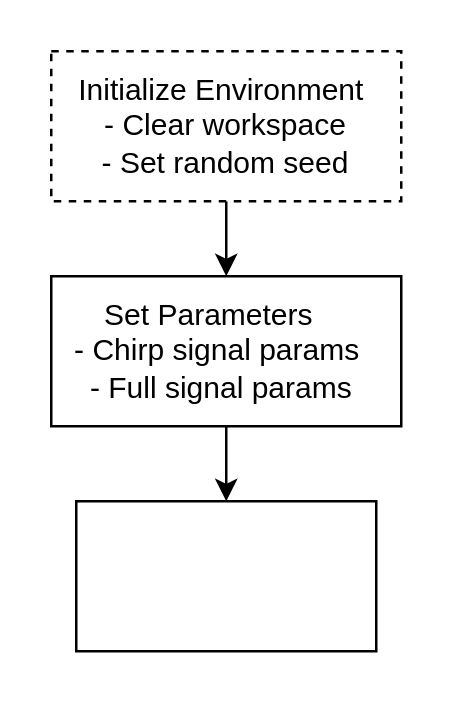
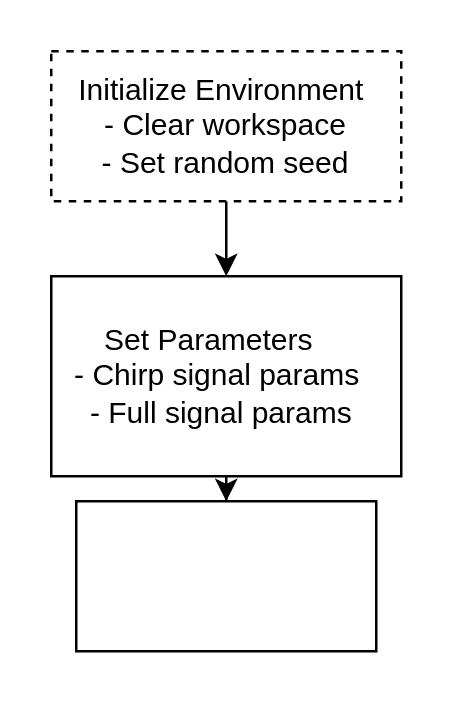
node "Set Parameters - Chirp signal params - Full signal params": size 350x150 -> 350x200
